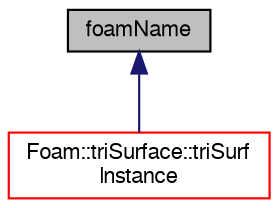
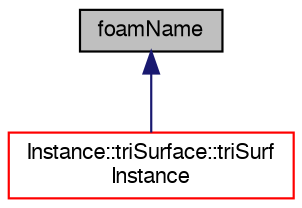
node "Foam::triSurface::triSurf Instance": label "Foam::triSurface::triSurf Instance" -> "Instance::triSurface::triSurf Instance"
